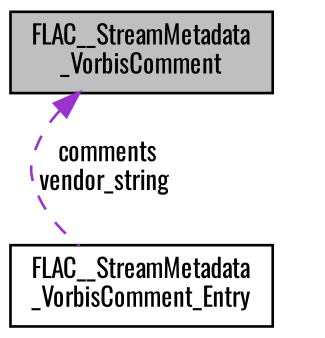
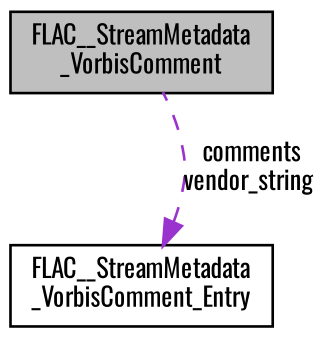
edge "FLAC__StreamMetadata _VorbisComment_Entry" -> "FLAC__StreamMetadata _VorbisComment": reversed
